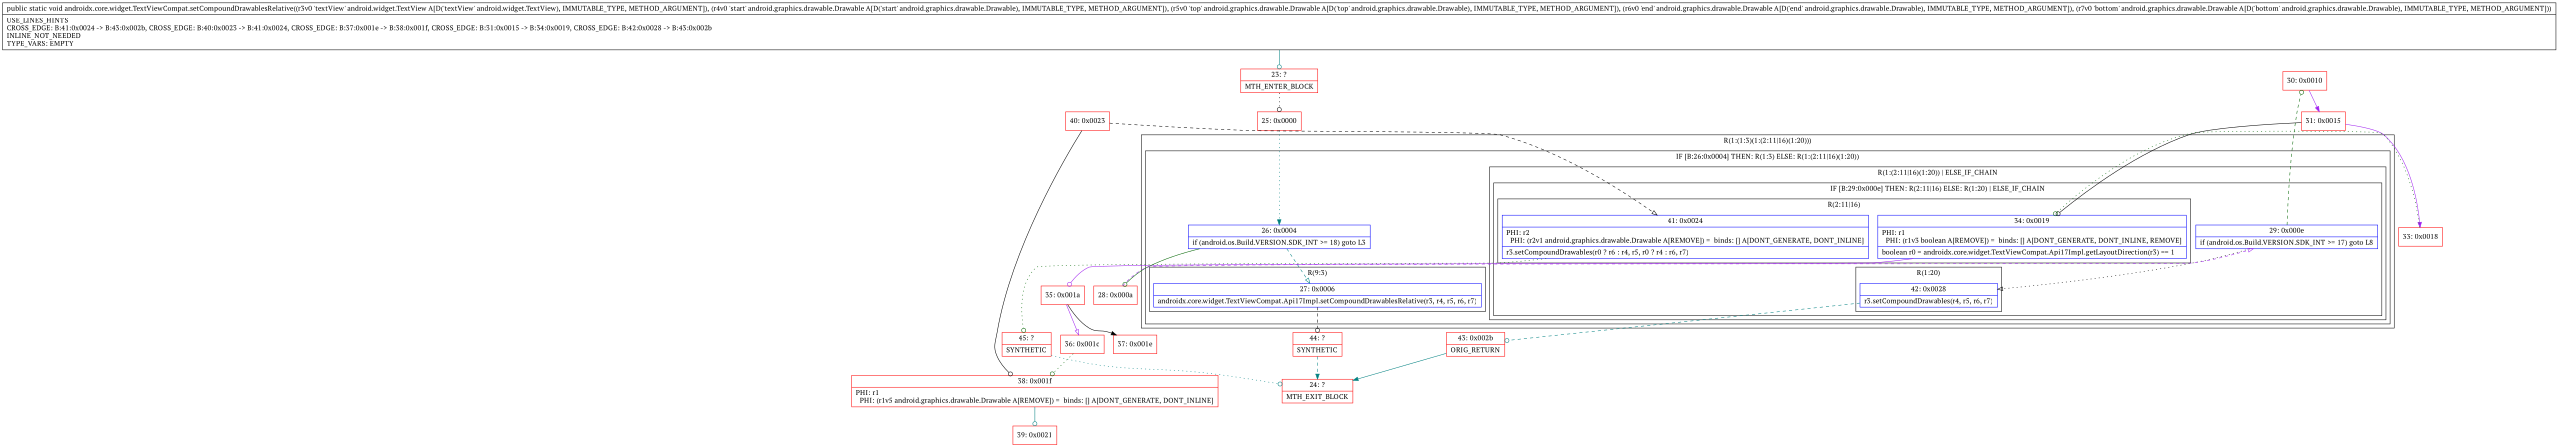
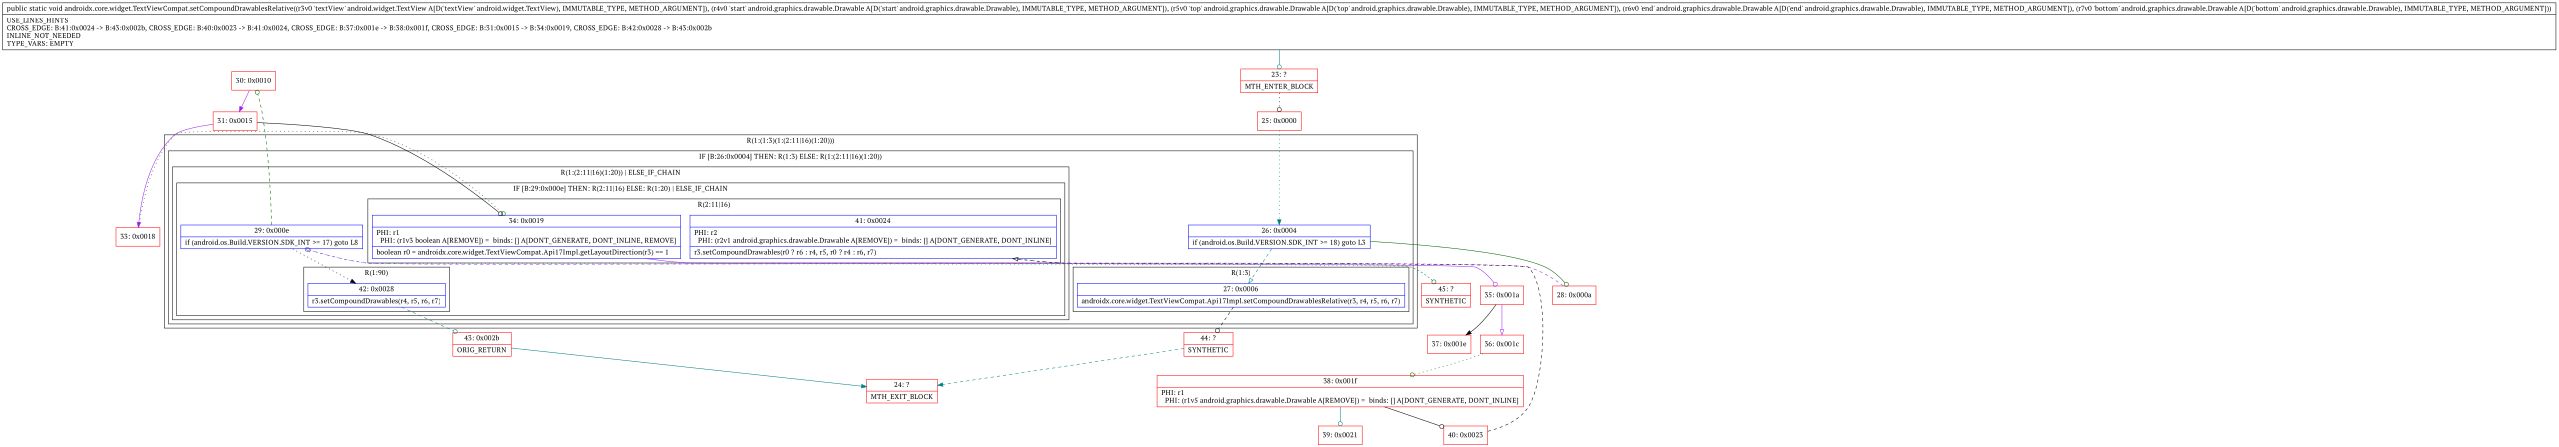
edge "40: 0x0023" -> "38: 0x001f": reversed
cluster "R(9:3)": label "R(9:3)" -> "R(1:3)"
cluster "R(1:20)": label "R(1:20)" -> "R(1:90)"
edge "29: 0x000e" -> "42: 0x0028": arrowhead onormal -> normal
edge "45: ?" -> "24: ?": now "45: ?" -> "29: 0x000e"
